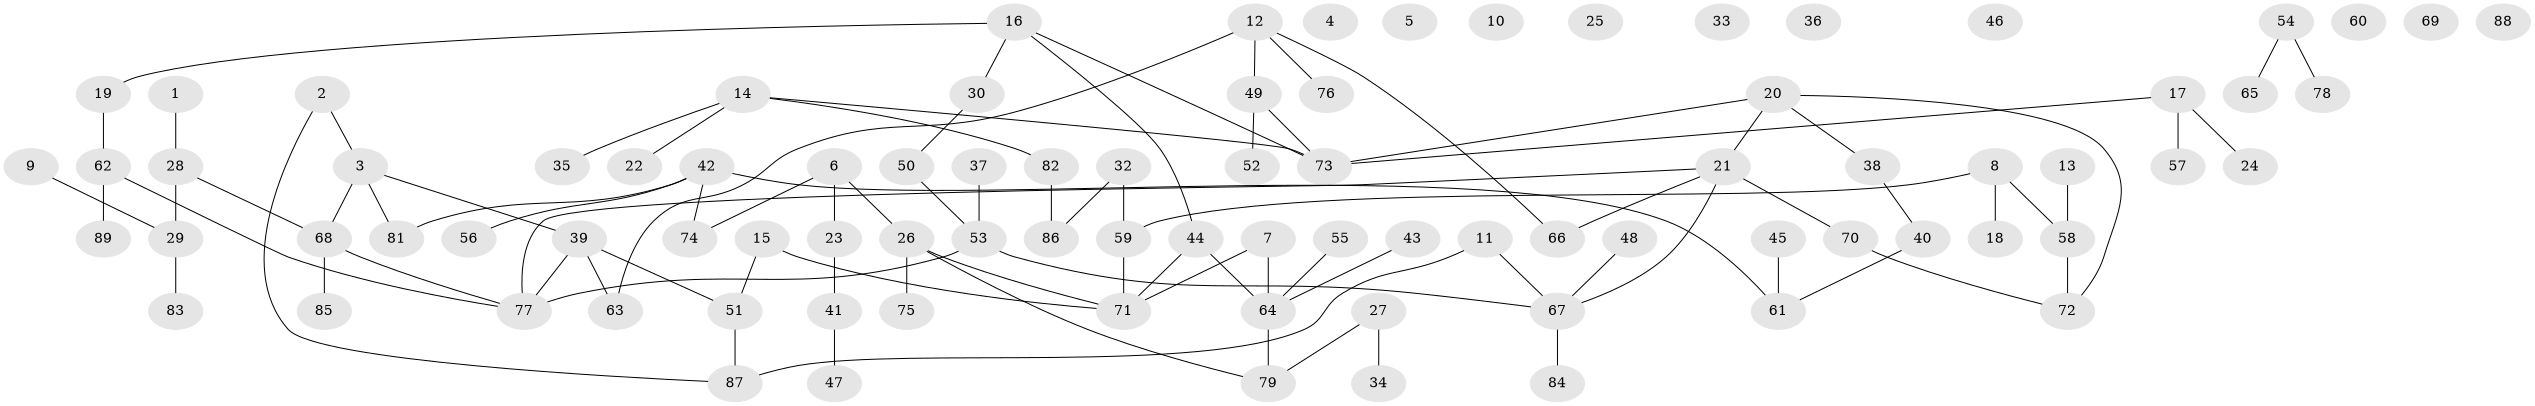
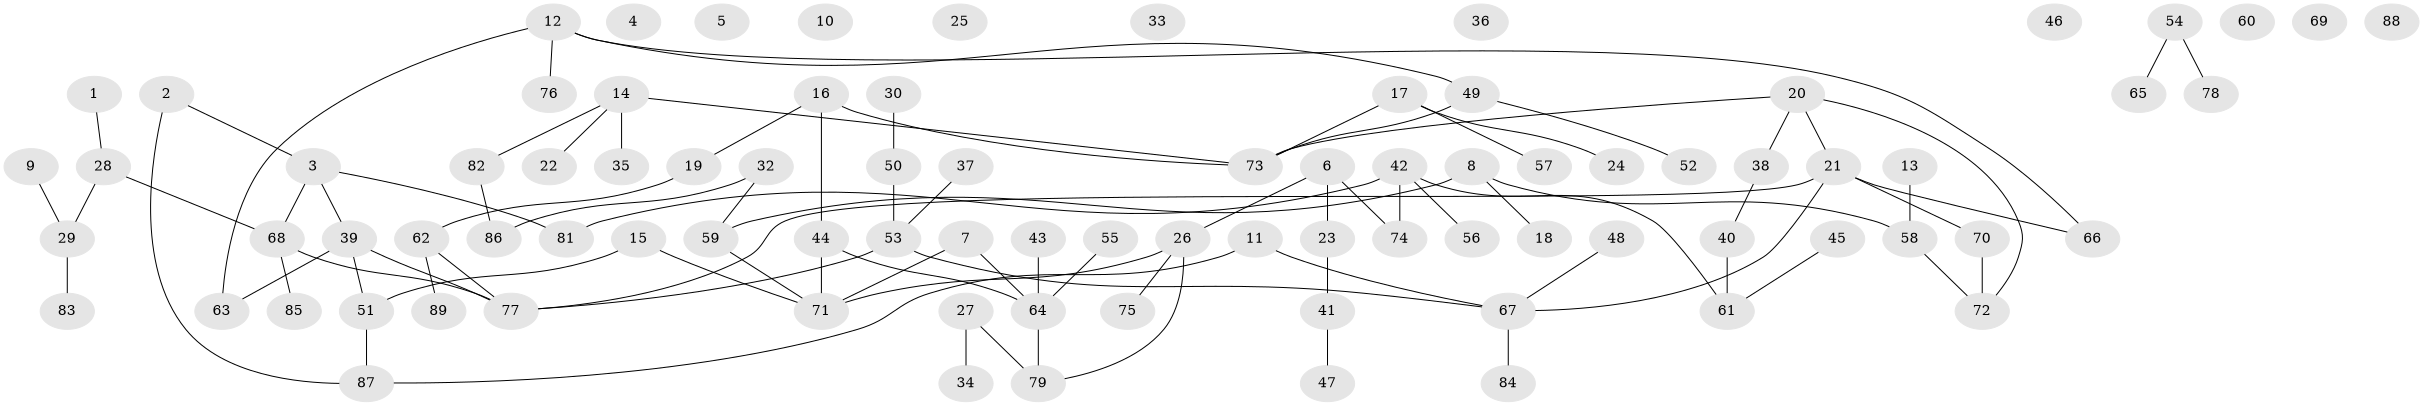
edge "16" -- "30": removed
